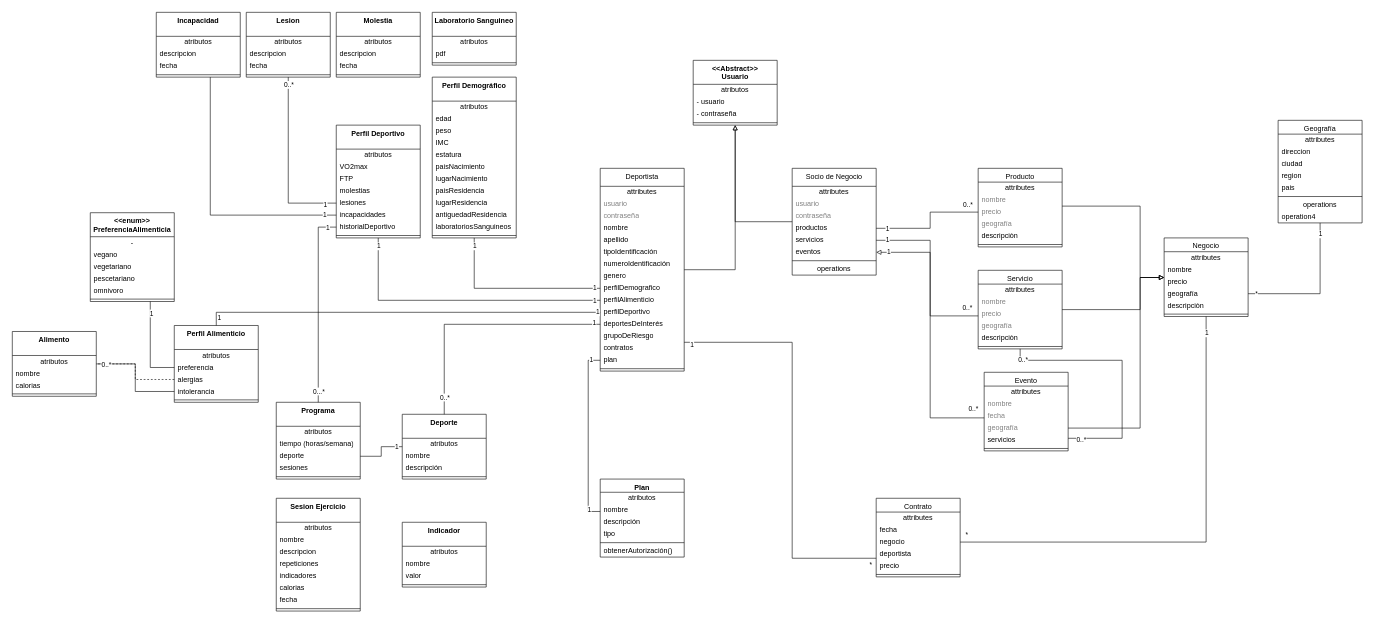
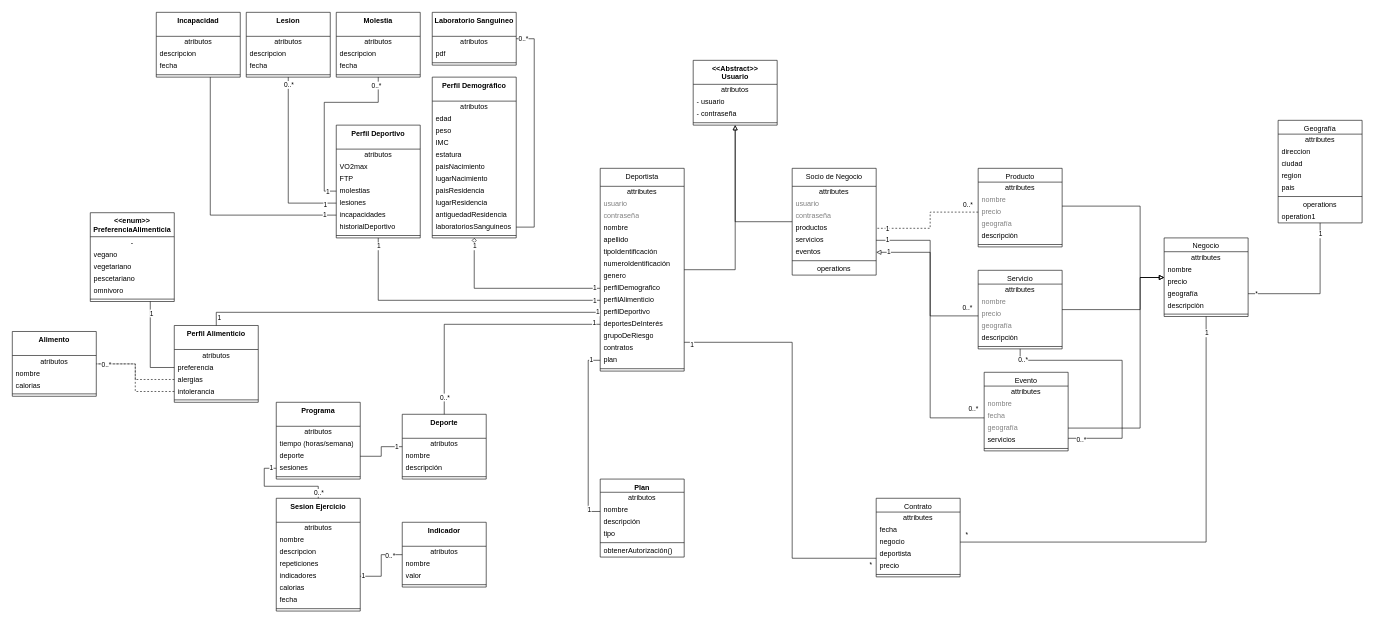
edge "Molestia" -- "molestias": added, labels "0..*", "1"
edge "Laboratorio Sanguineo" -- "laboratoriosSanguineos": added, label "0..*"
node "operation4": label "operation4" -> "operation1"
edge "Producto" -- "productos": style solid -> dashed
edge "Perfil Demográfico" -- "perfilDemografico": arrowhead none -> diamond
edge "historialDeportivo" -- "Programa": removed, labels "1", "0...*"
edge "Alimento" -- "intolerancia": style solid -> dashed
edge "sesiones" -- "Sesion Ejercicio": added, labels "1", "0..*"
edge "Indicador" -- "indicadores": added, labels "0..*", "1"
